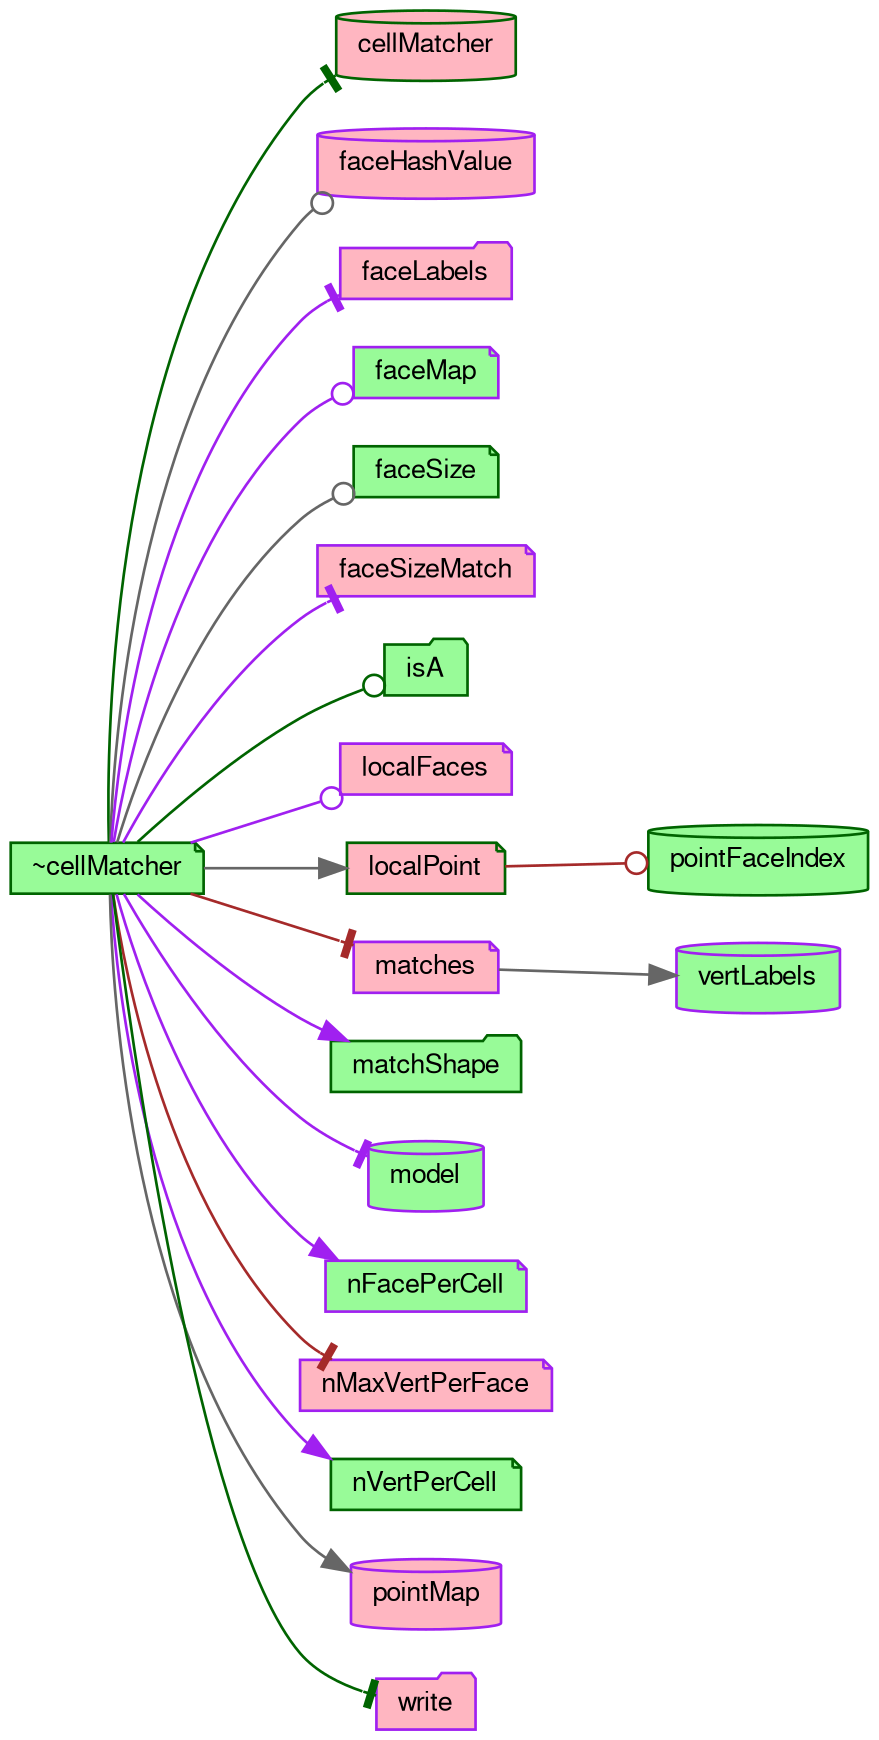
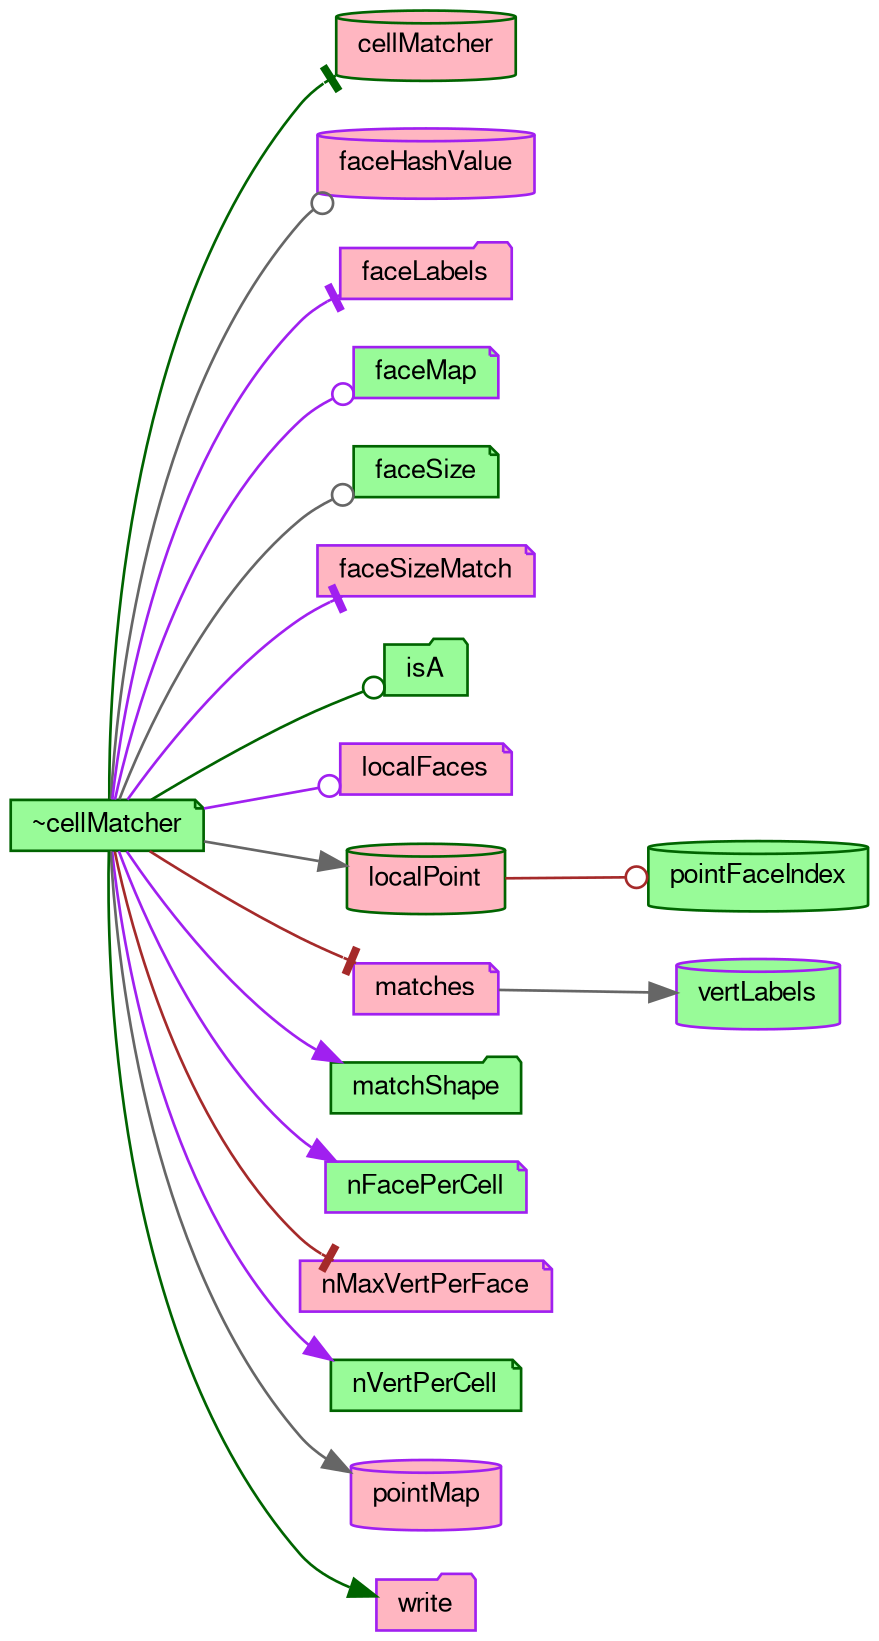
node "localPoint": shape note -> cylinder
node "model": removed
edge "~cellMatcher" -> "write": arrowhead tee -> normal
